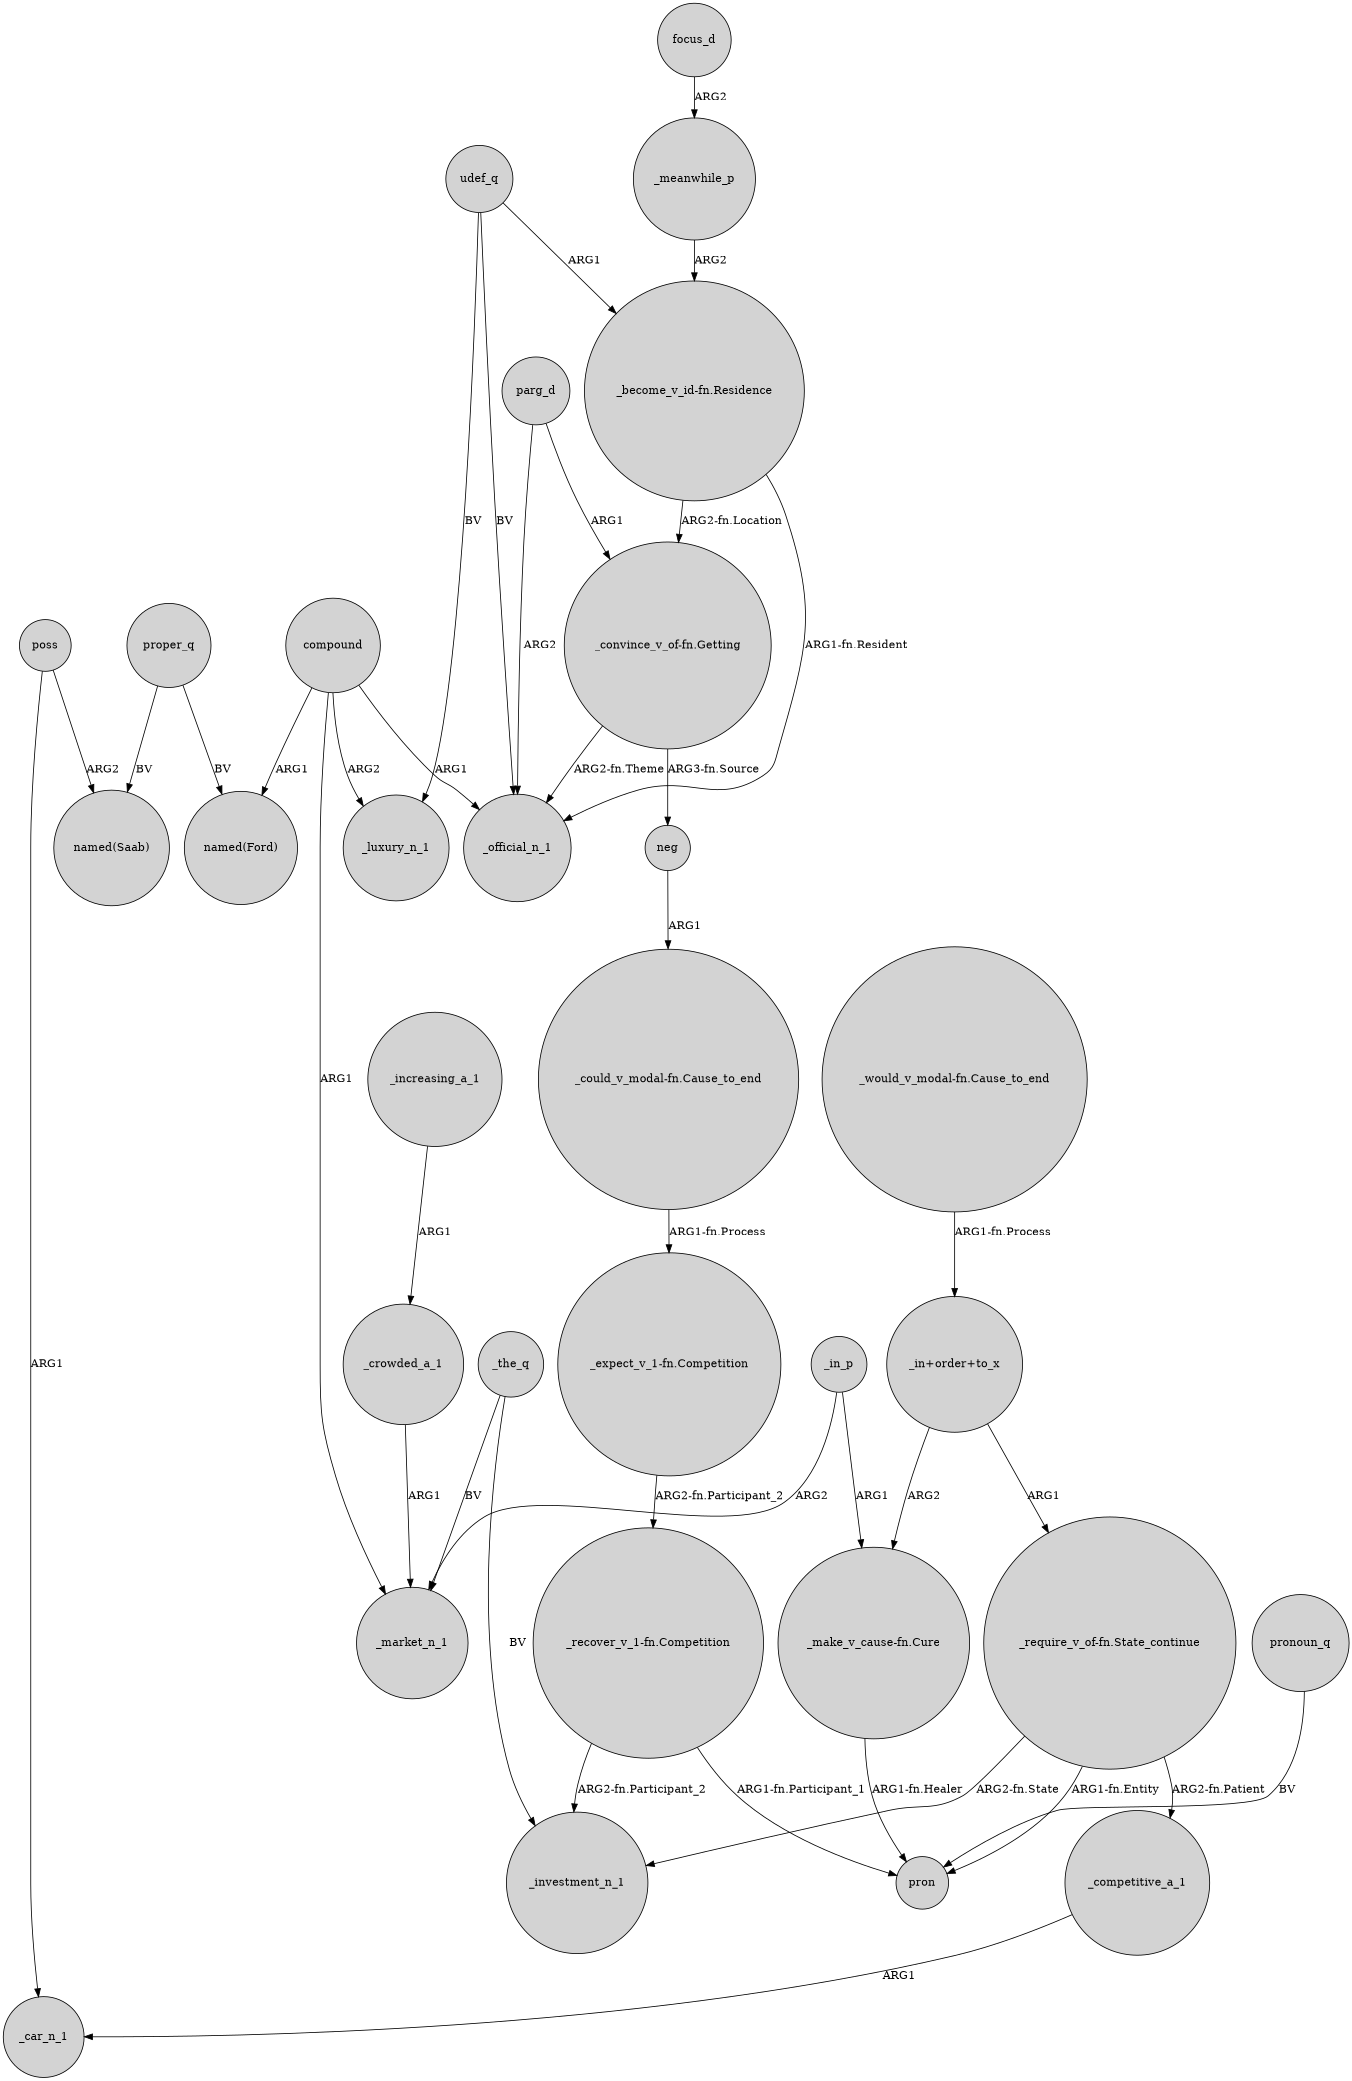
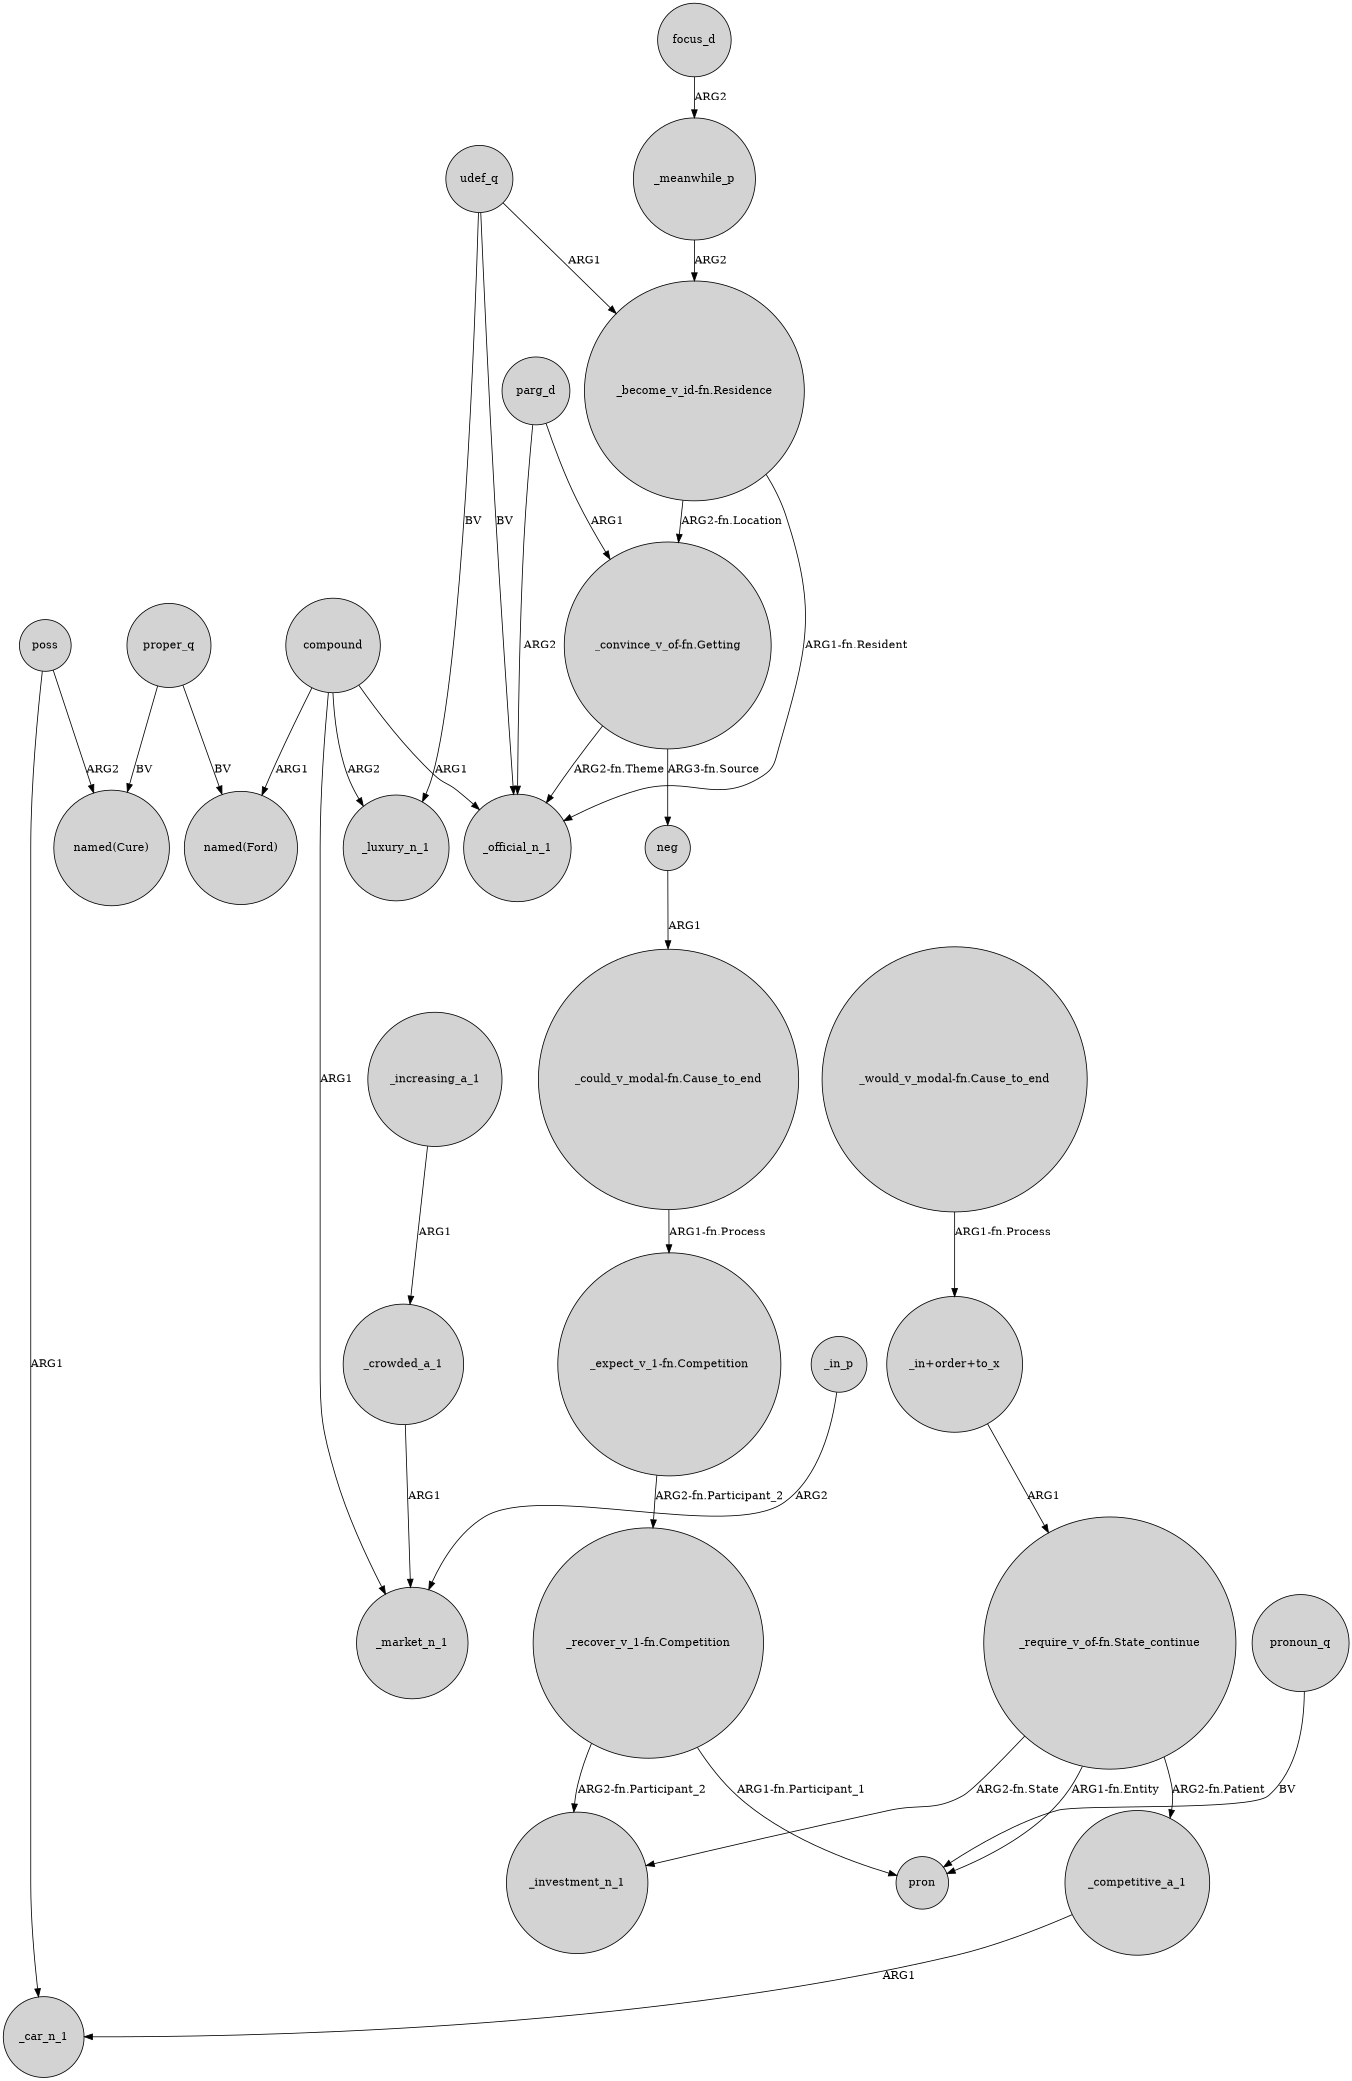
node "named(Saab)": label "named(Saab)" -> "named(Cure)"
node "_the_q": removed
node "_make_v_cause-fn.Cure": removed
